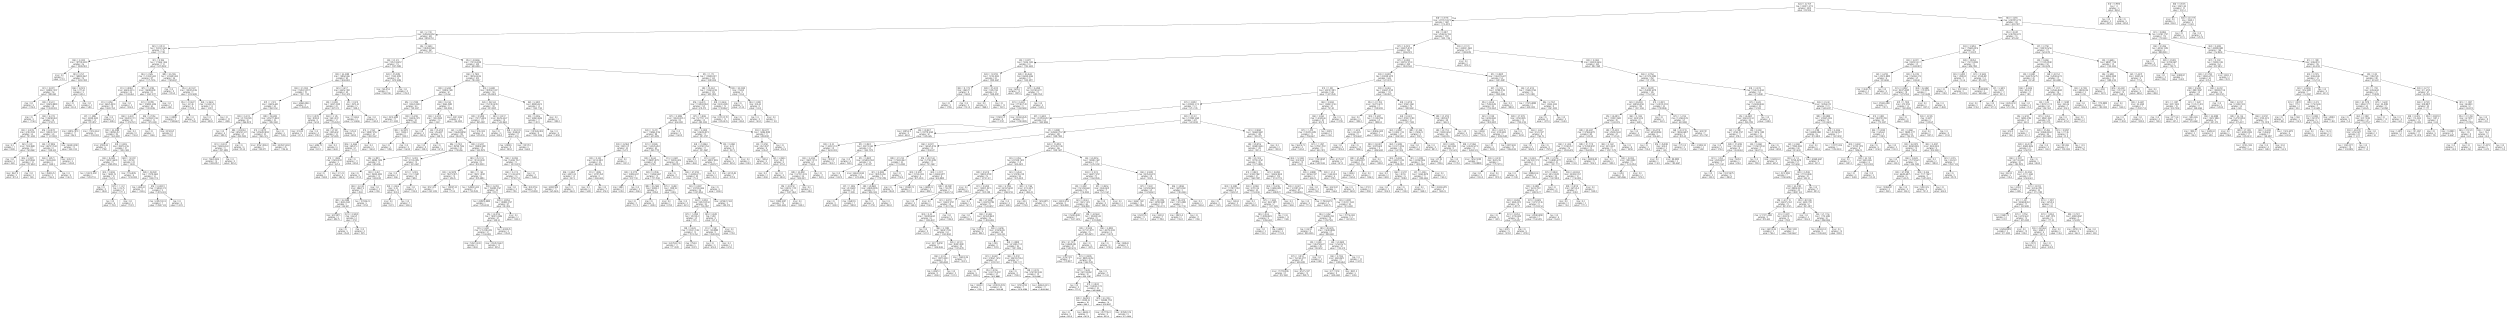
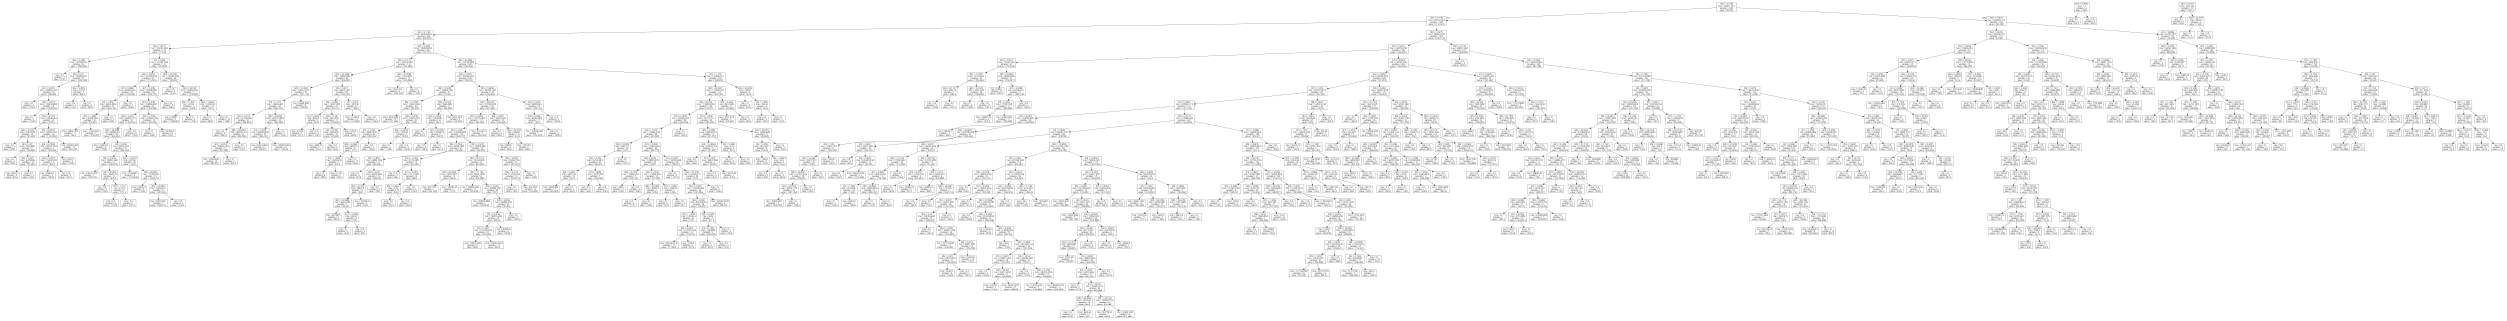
node "mse = 91630.29 samples = 10 value = 284.1": added
